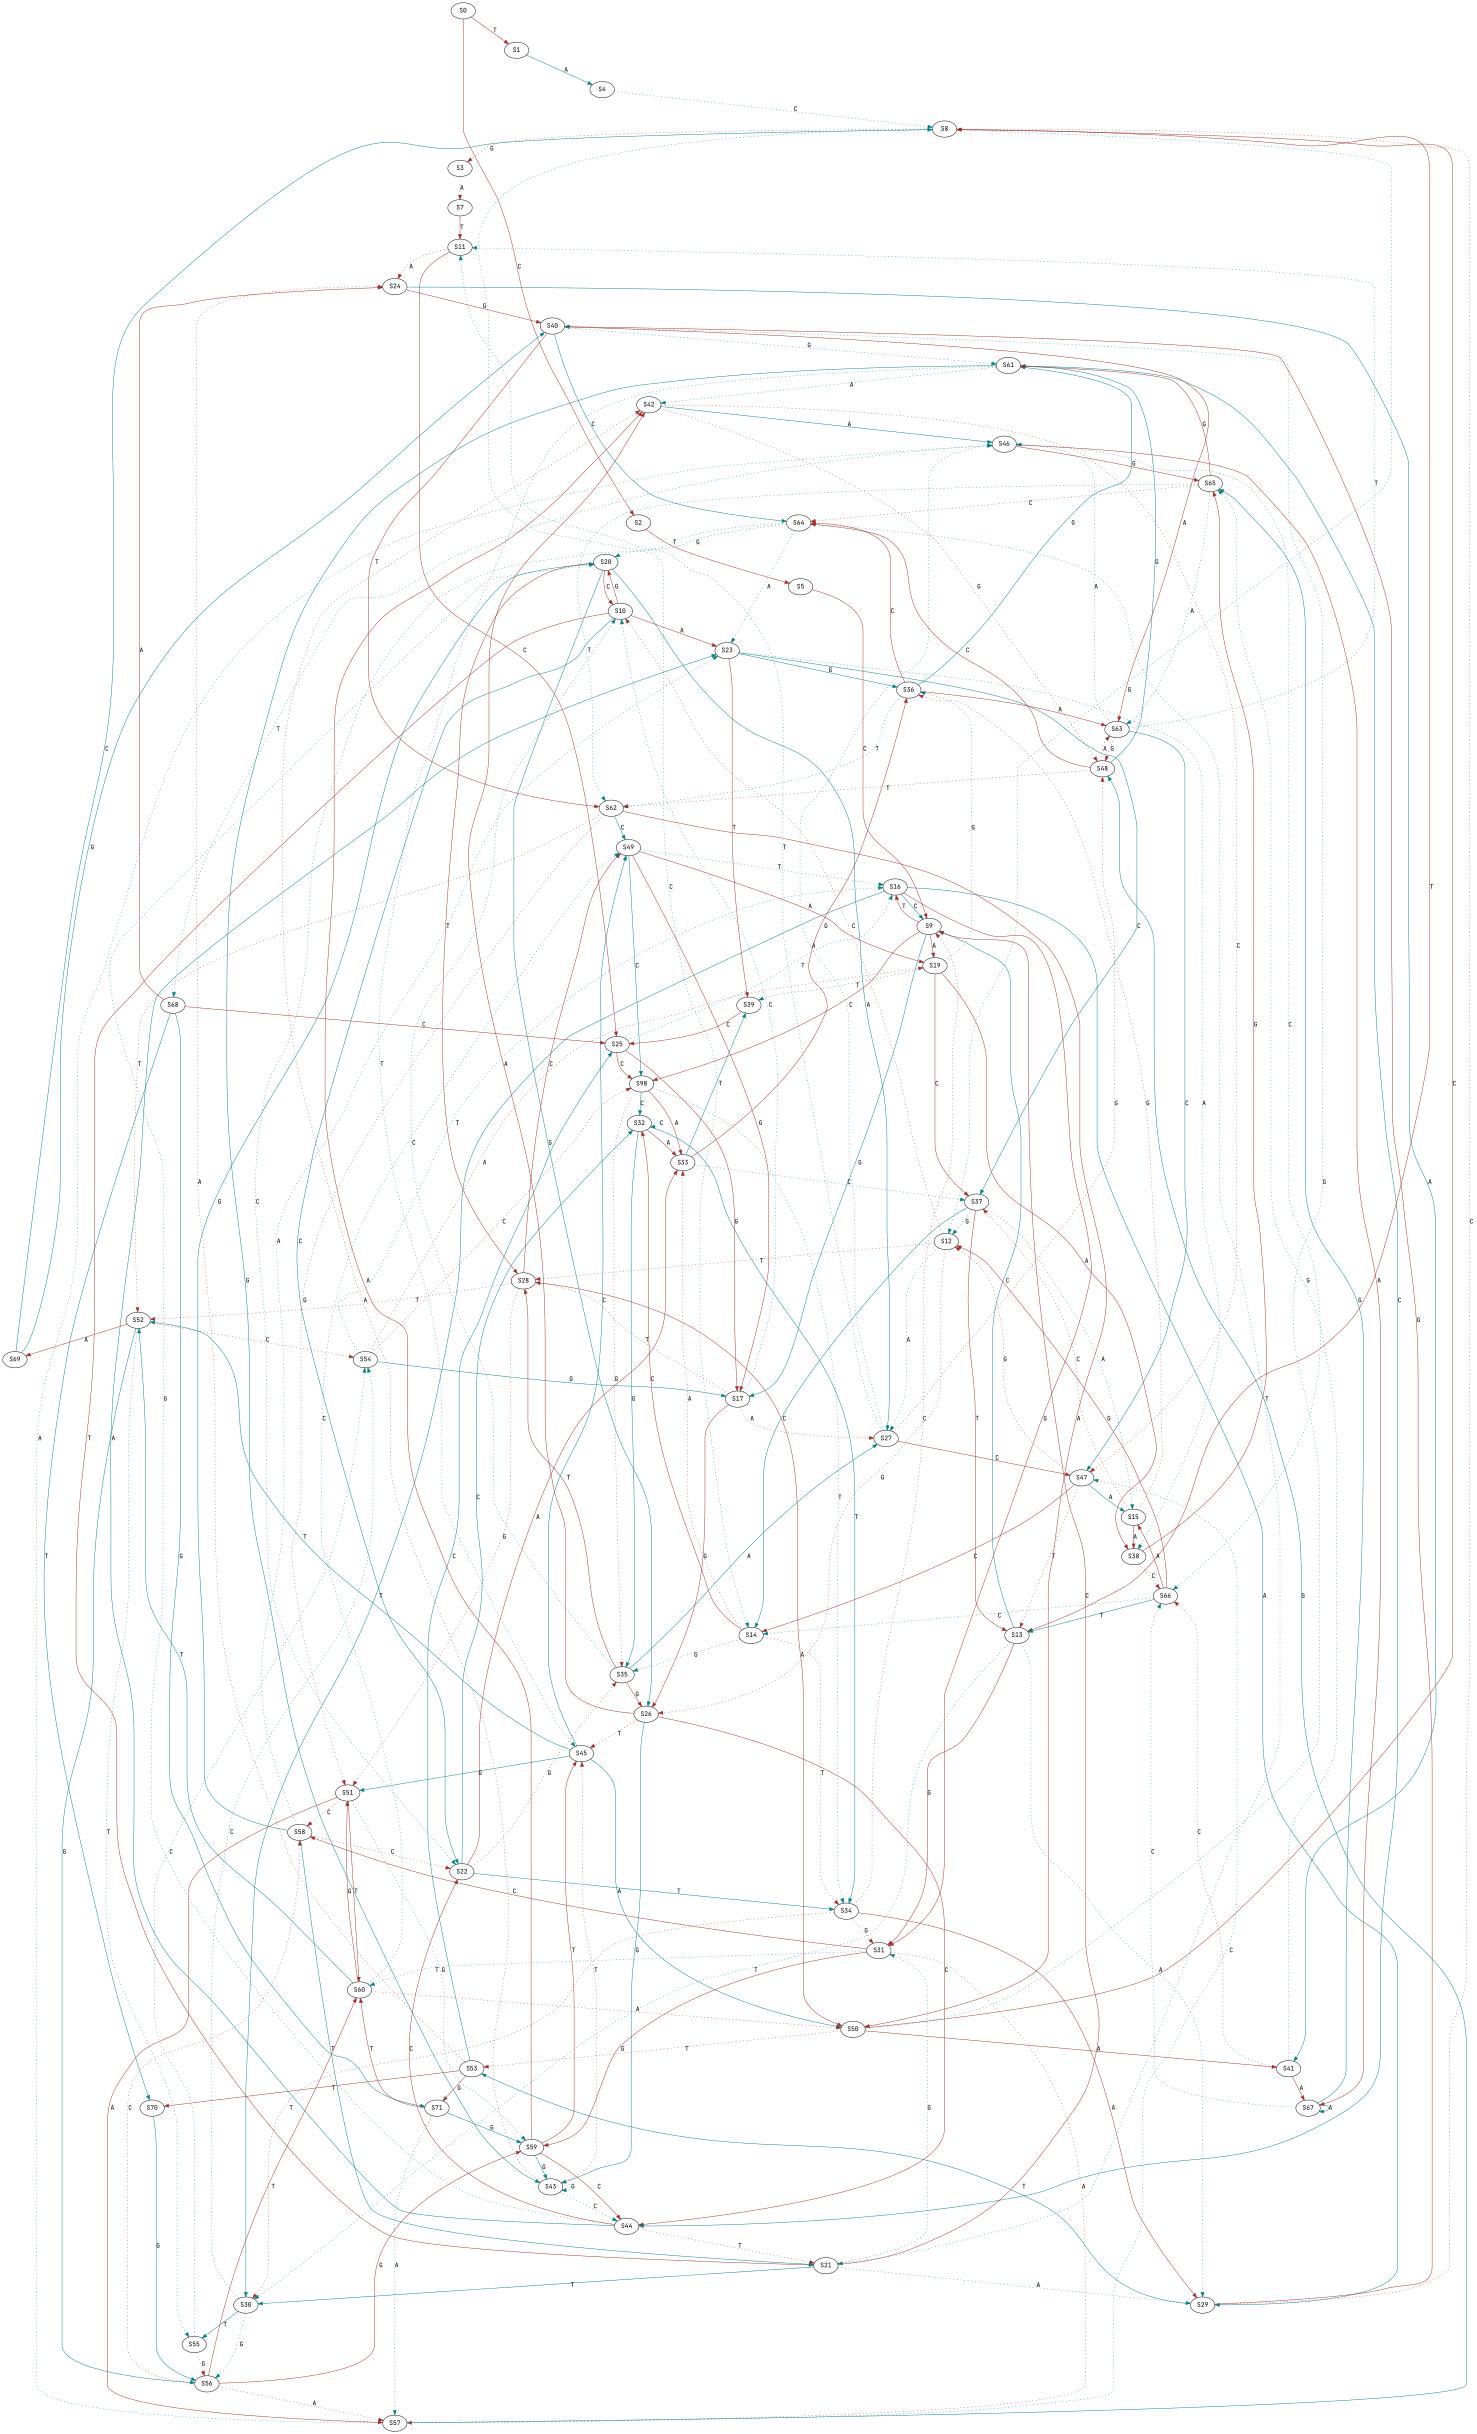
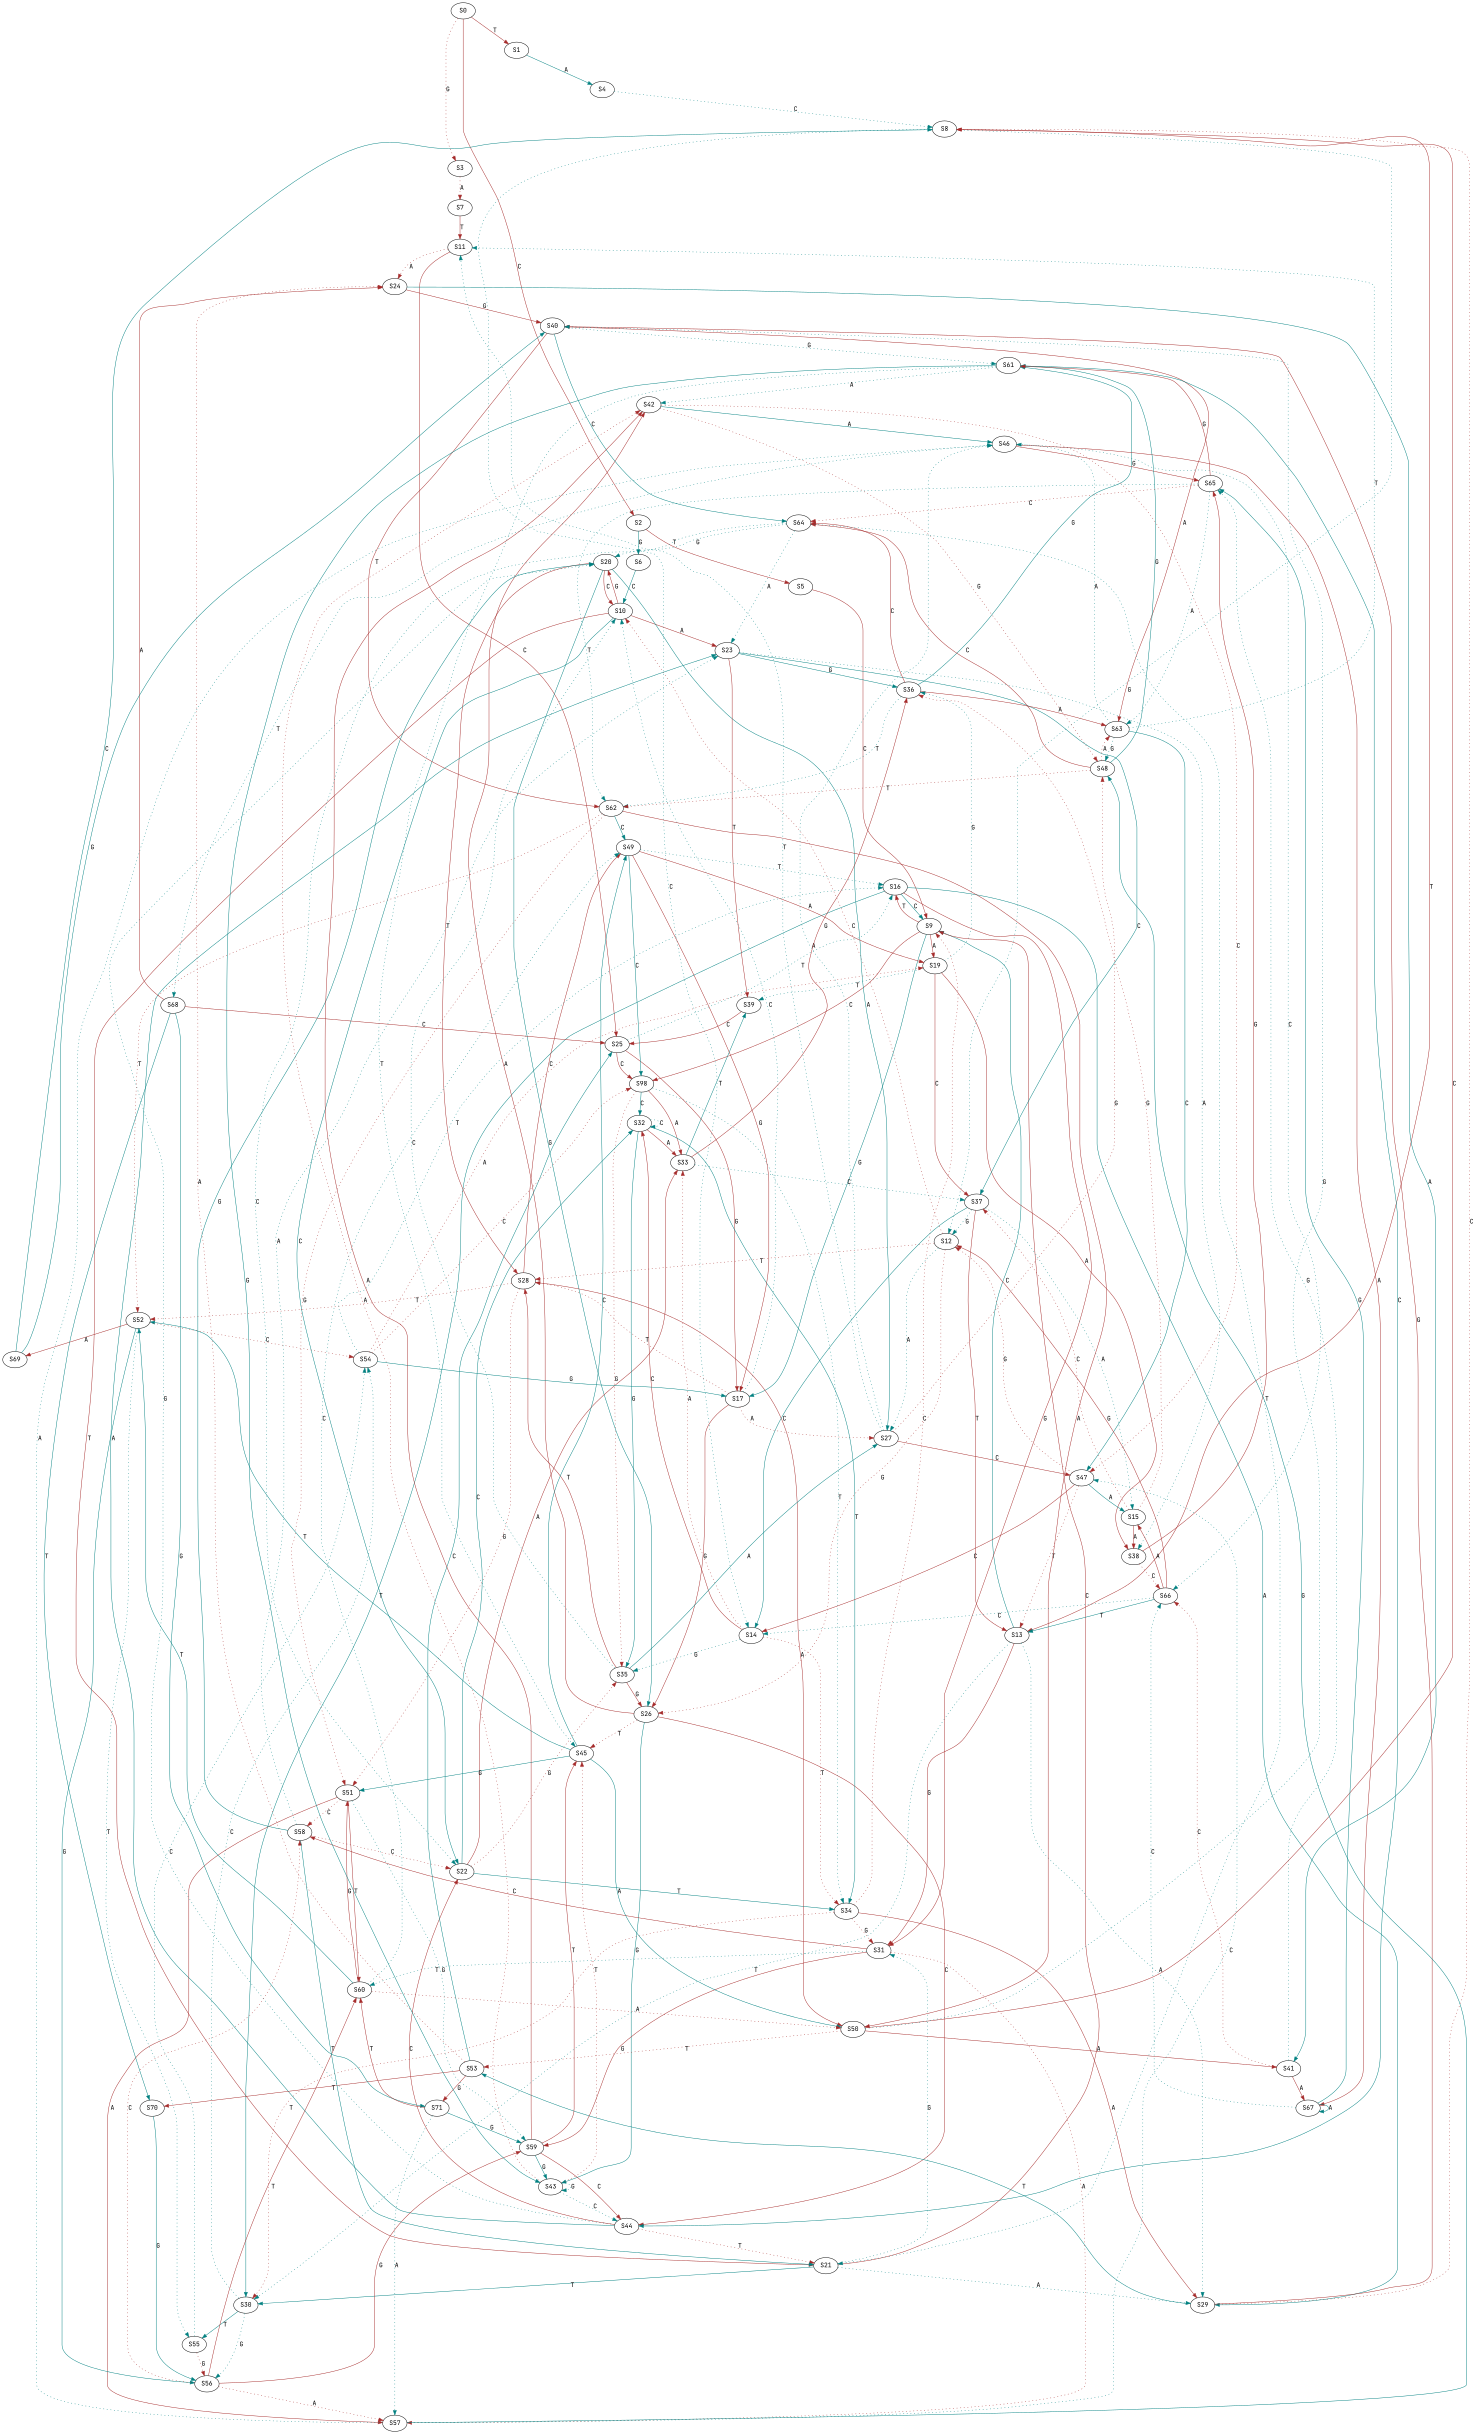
edge "S8" -> "S3": now "S0" -> "S3"
node "S6": added
edge "S63" -> "S48": color brown -> teal
